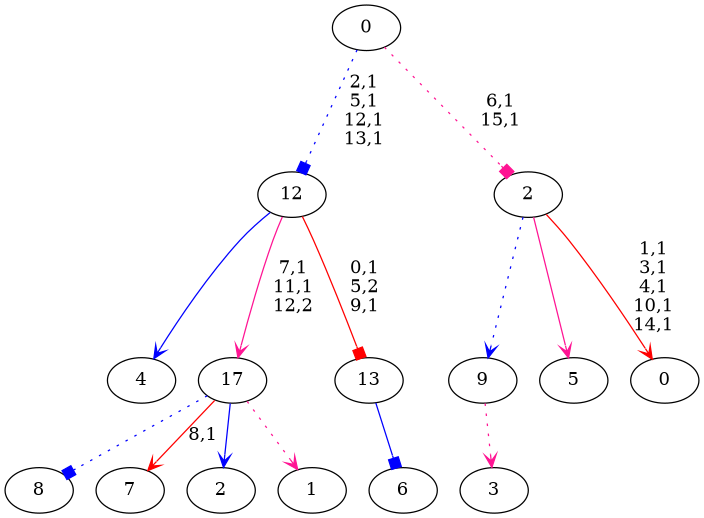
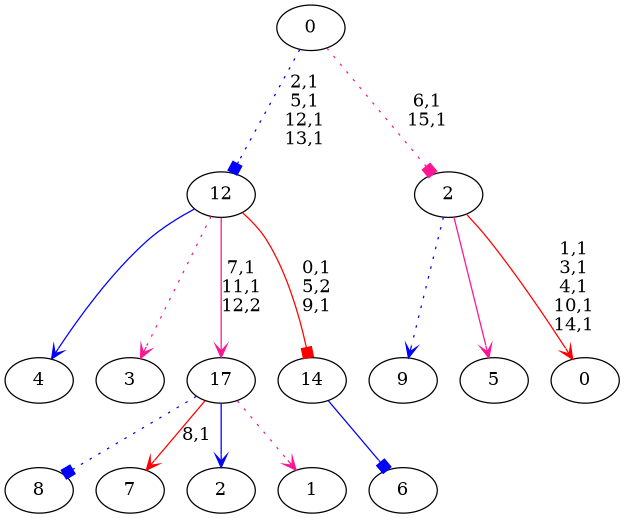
node "13": label "13" -> "14"
edge "9" -> "3": now "12" -> "3"
